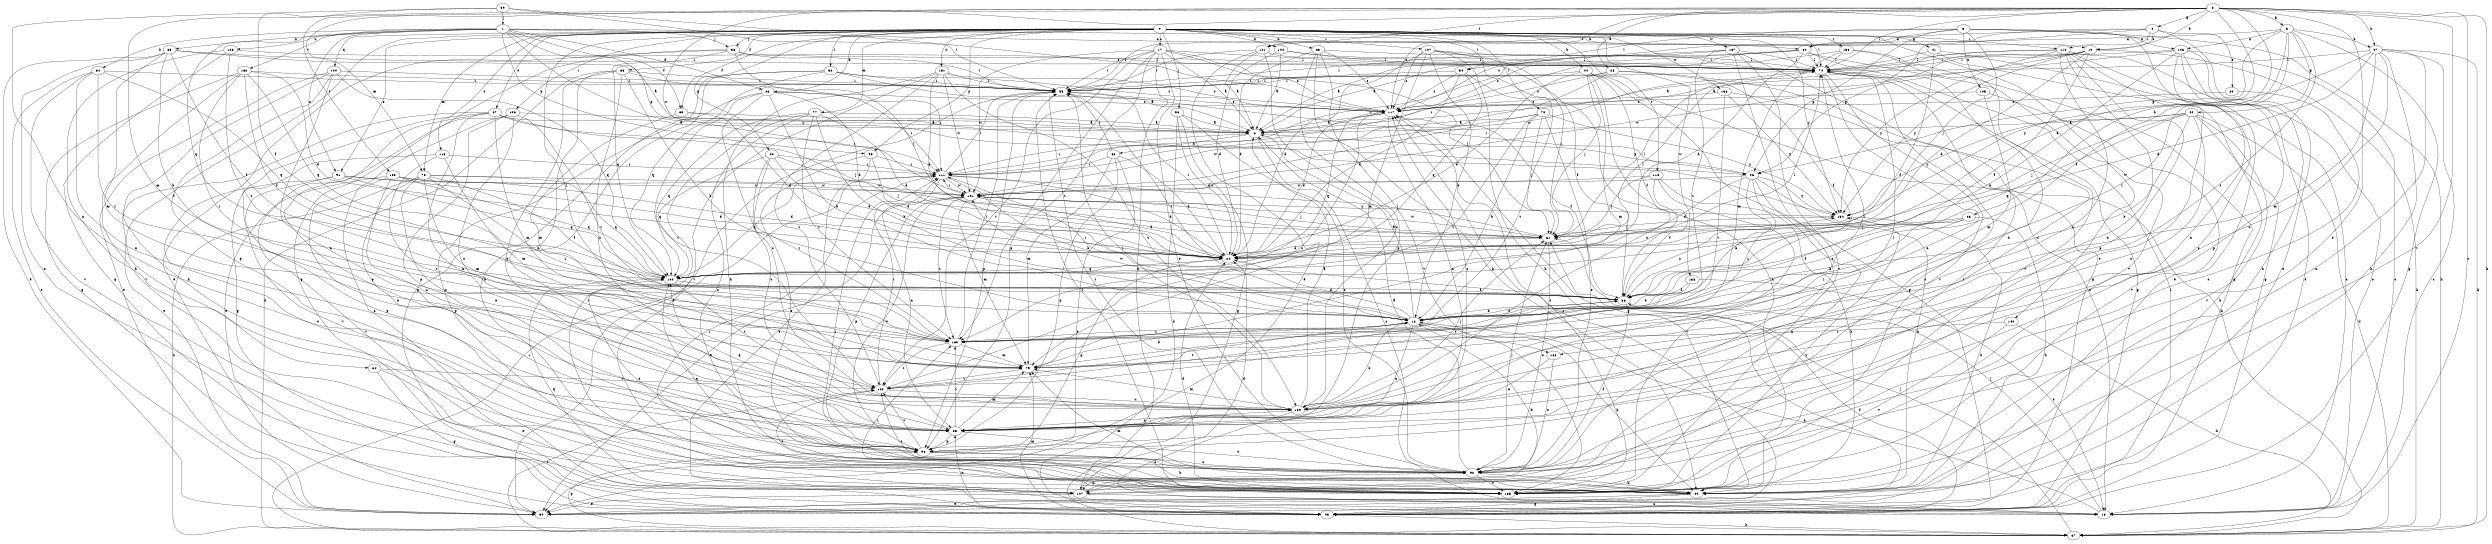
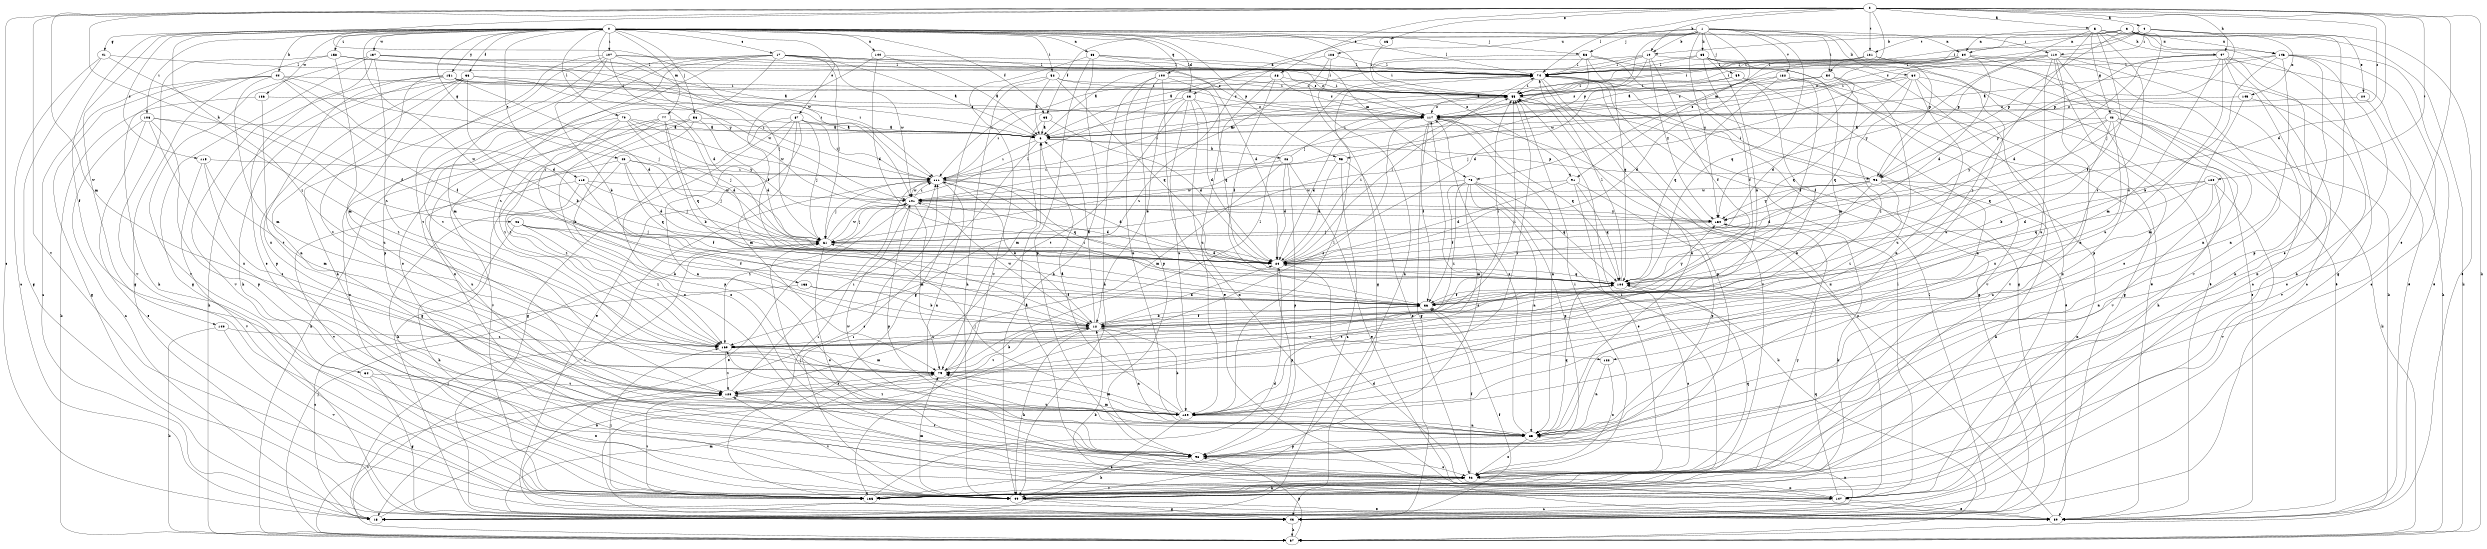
edge "59" -> "1": reversed
node "25": added
edge "136" -> "154": removed, label "y"
edge "42" -> "61": now "64" -> "61"
edge "132" -> "160": removed, label "z"
edge "36" -> "92": reversed
